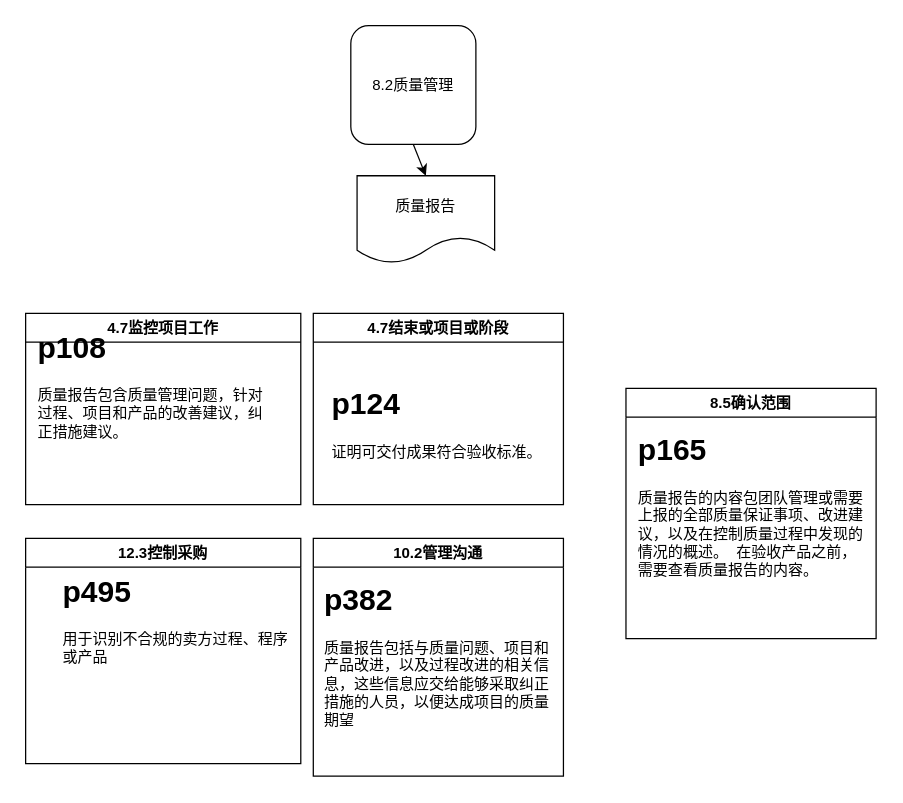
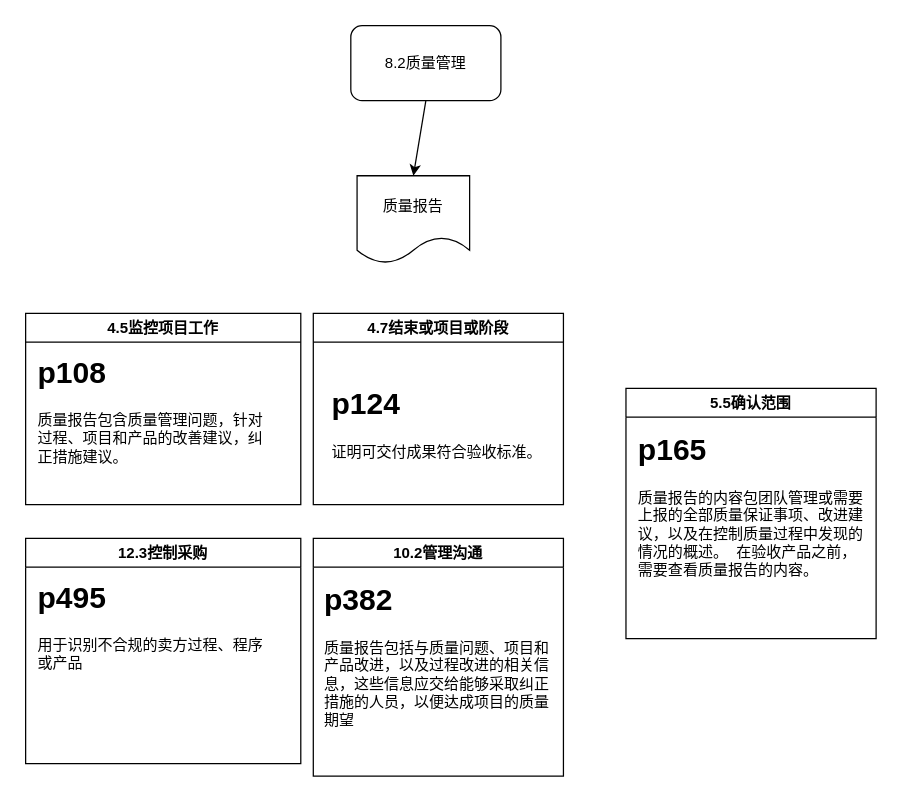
node "8.2质量管理": size 125x119 -> 150x75
node "质量报告": size 138x88 -> 113x88
node "4.7监控项目工作": label "4.7监控项目工作" -> "4.5监控项目工作"
node "p108 质量报告包含质量管理问题，针对过程、项目和产品的改善建议，纠正措施建议。": moved (151, 398) -> (151, 423)
node "8.5确认范围": label "8.5确认范围" -> "5.5确认范围"
node "p495 用于识别不合规的卖方过程、程序或产品": moved (176, 624) -> (151, 631)
